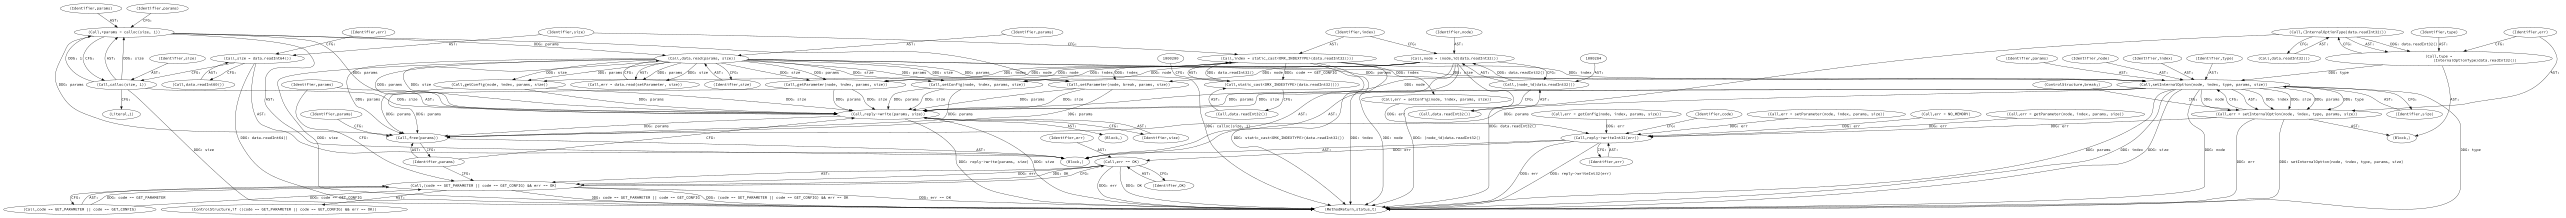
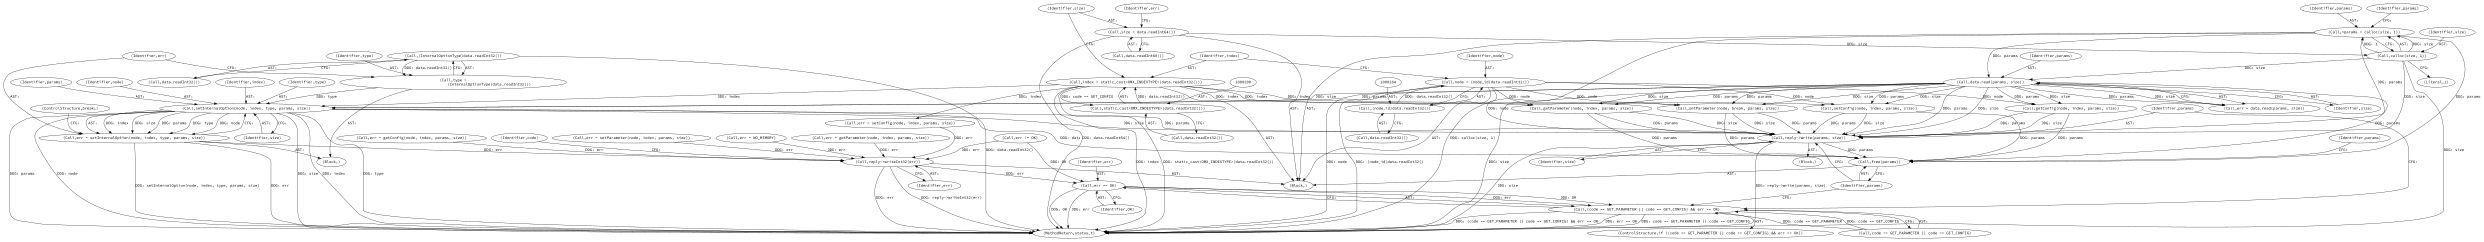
edge "(Call,calloc(size, 1))" -> "(Call,data.read(params, size))": added, label "DDG: size"
edge "(Call,size = data.readInt64())" -> "(Call,calloc(size, 1))": label "CFG: " -> "DDG: size"
edge "1000200" -> "(Call,static_cast<OMX_INDEXTYPE>(data.readInt32()))": label "CFG: " -> "AST: "
node "(Call,err = data.read(setParameter, size))": label "(Call,err = data.read(setParameter, size))" -> "(Call,err = data.read(params, size))"
edge "(Call,setInternalOption(node, index, type, params, size))" -> "(Call,free(params))": label "DDG: params" -> "DDG: data"
node "(Call,err != OK)": added
